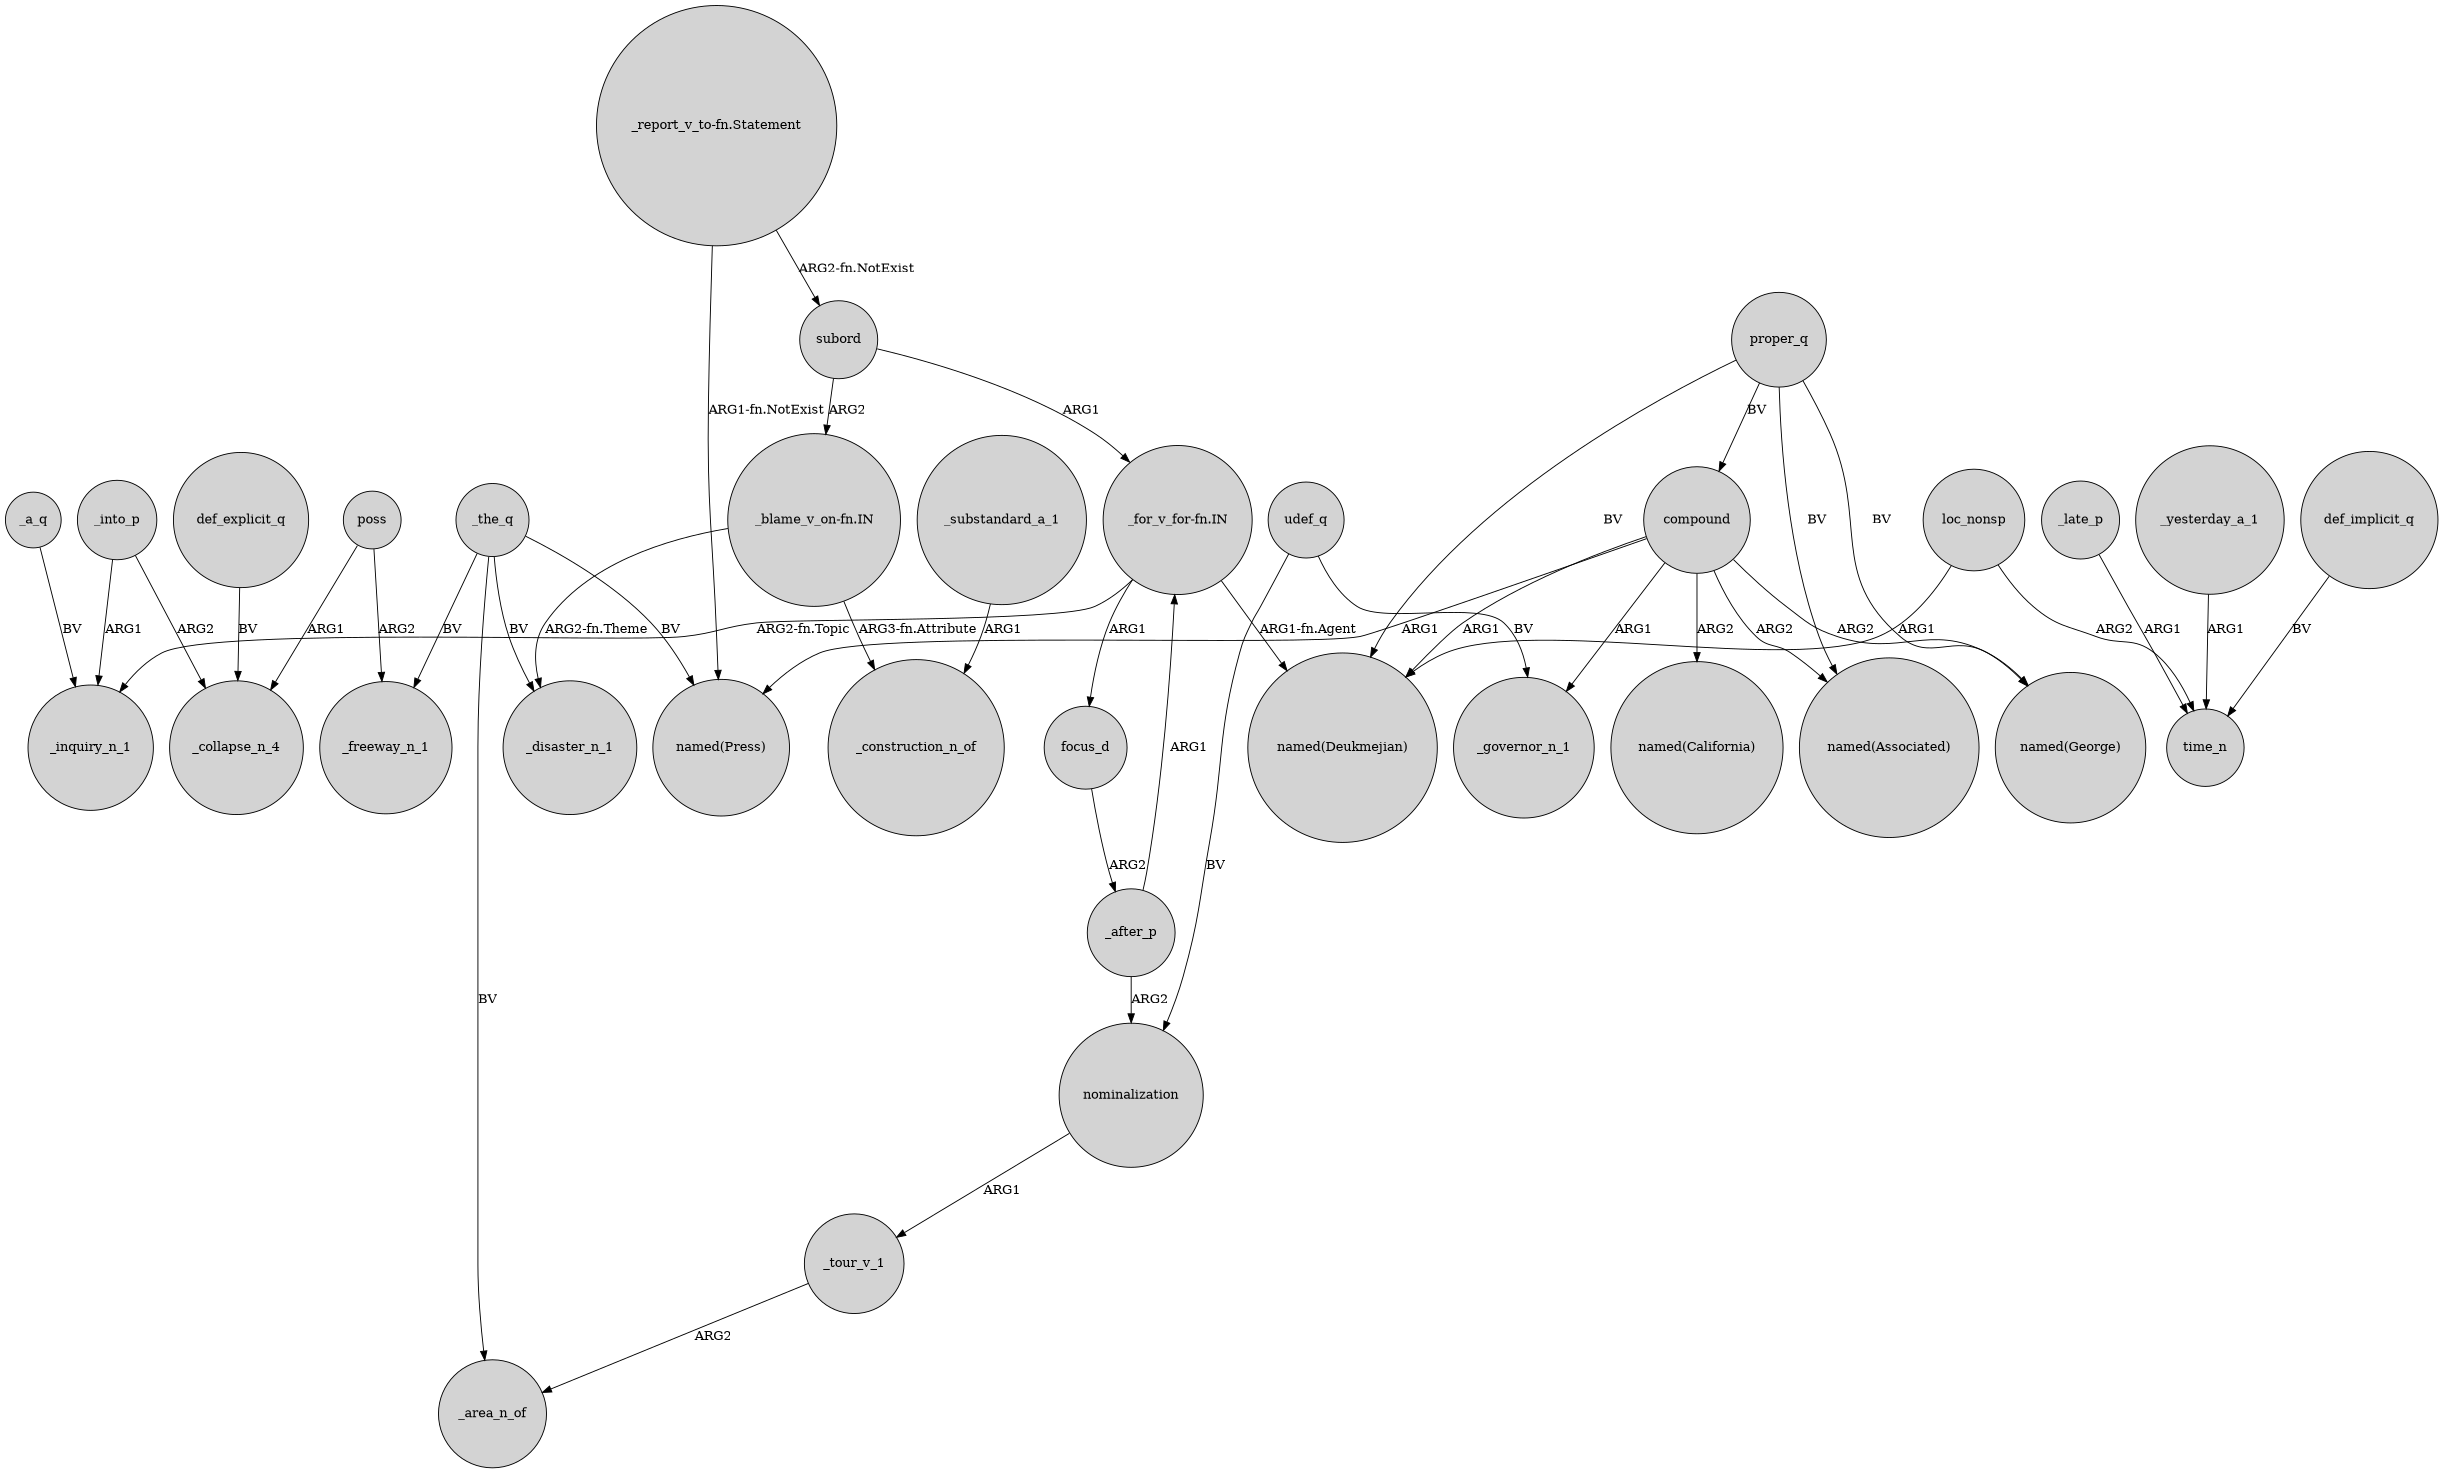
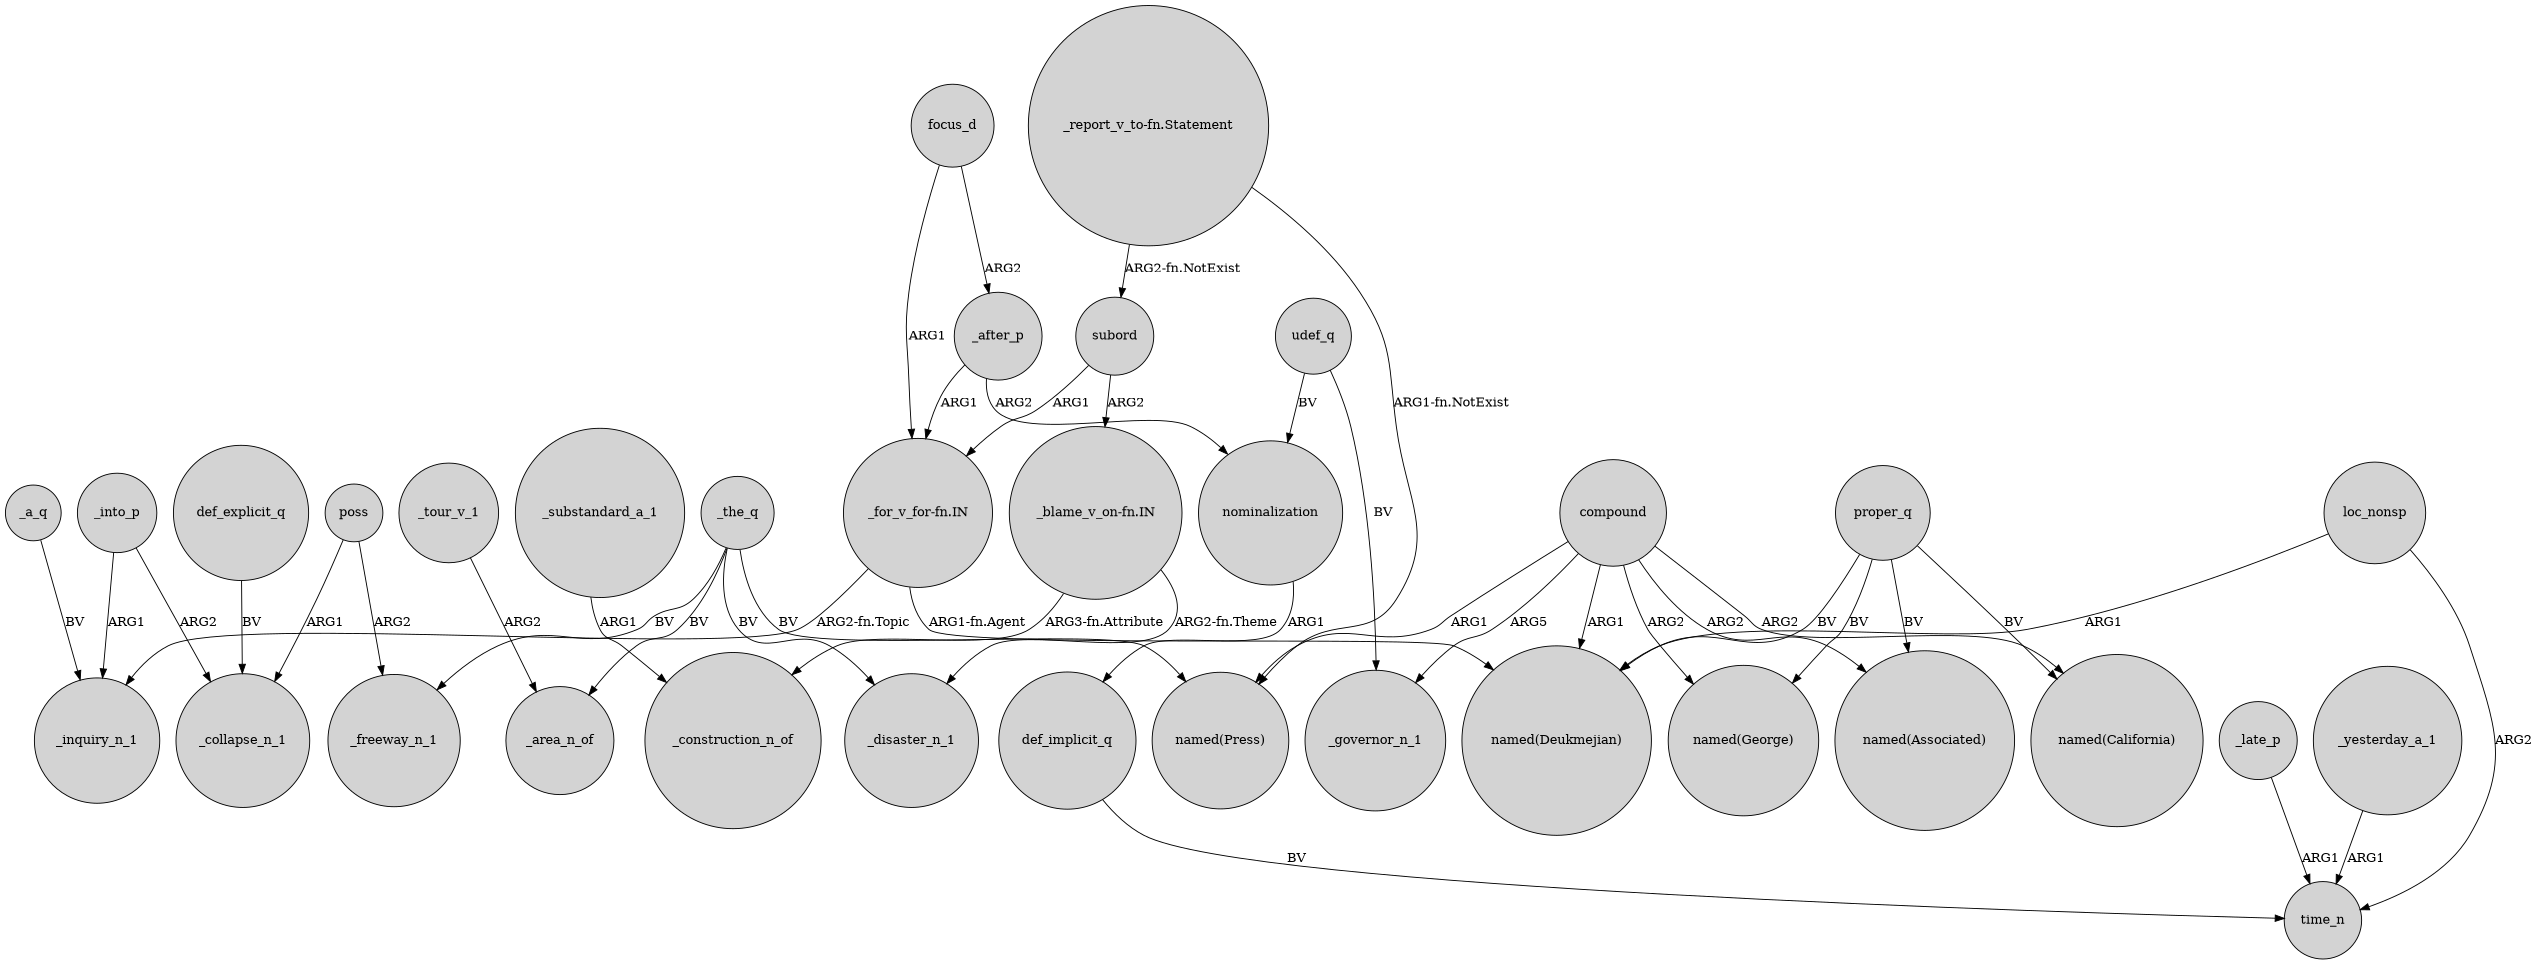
edge "proper_q" -> "compound": now "proper_q" -> "named(California)"
edge "compound" -> "_governor_n_1": label "ARG1" -> "ARG5"
edge "_for_v_for-fn.IN" -> "focus_d": reversed
node "_collapse_n_4": label "_collapse_n_4" -> "_collapse_n_1"
edge "nominalization" -> "_tour_v_1": now "nominalization" -> "def_implicit_q"
